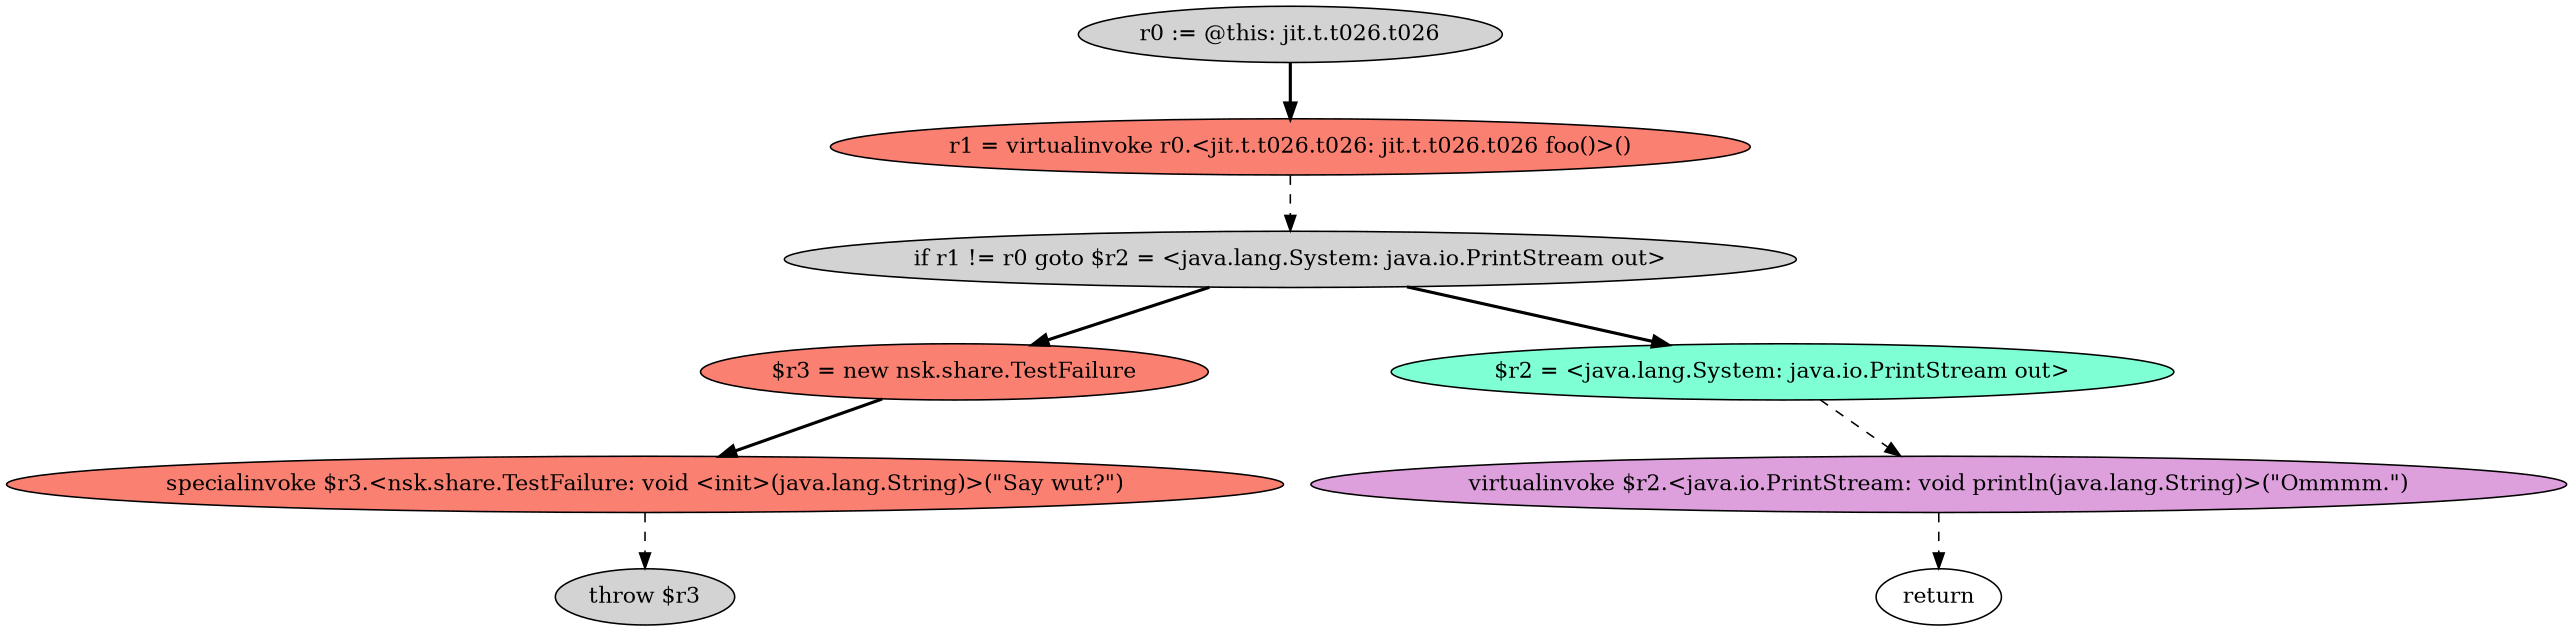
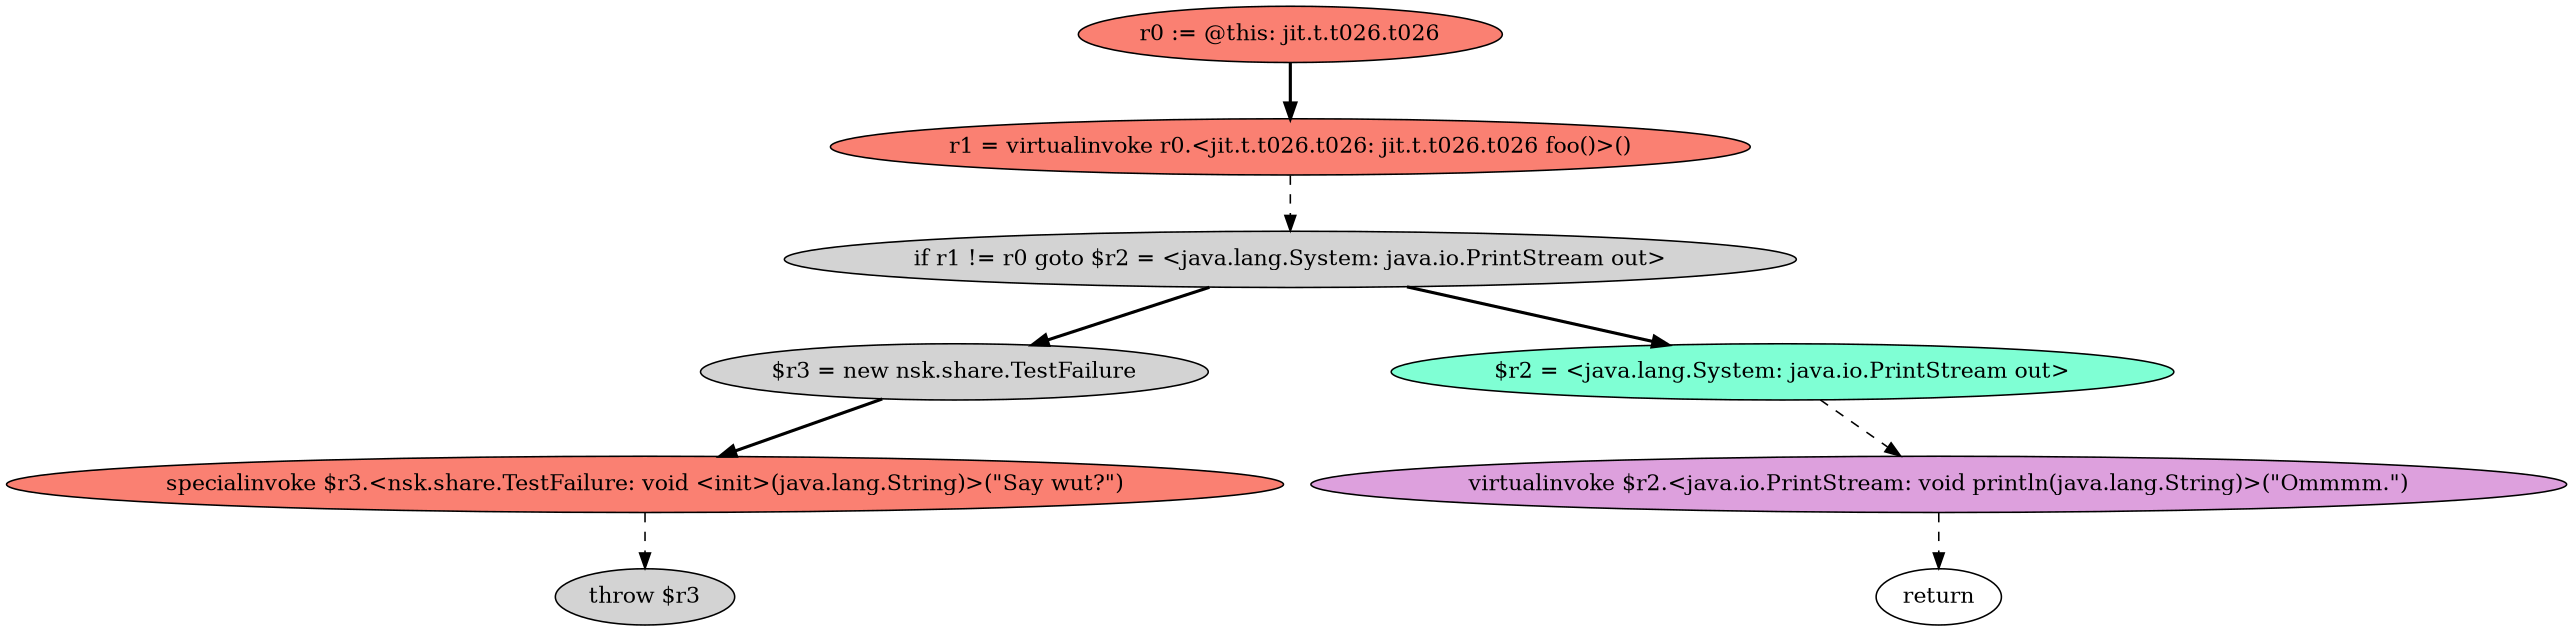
node "r0 := @this: jit.t.t026.t026": fillcolor lightgrey -> salmon
node "$r3 = new nsk.share.TestFailure": fillcolor salmon -> lightgrey
